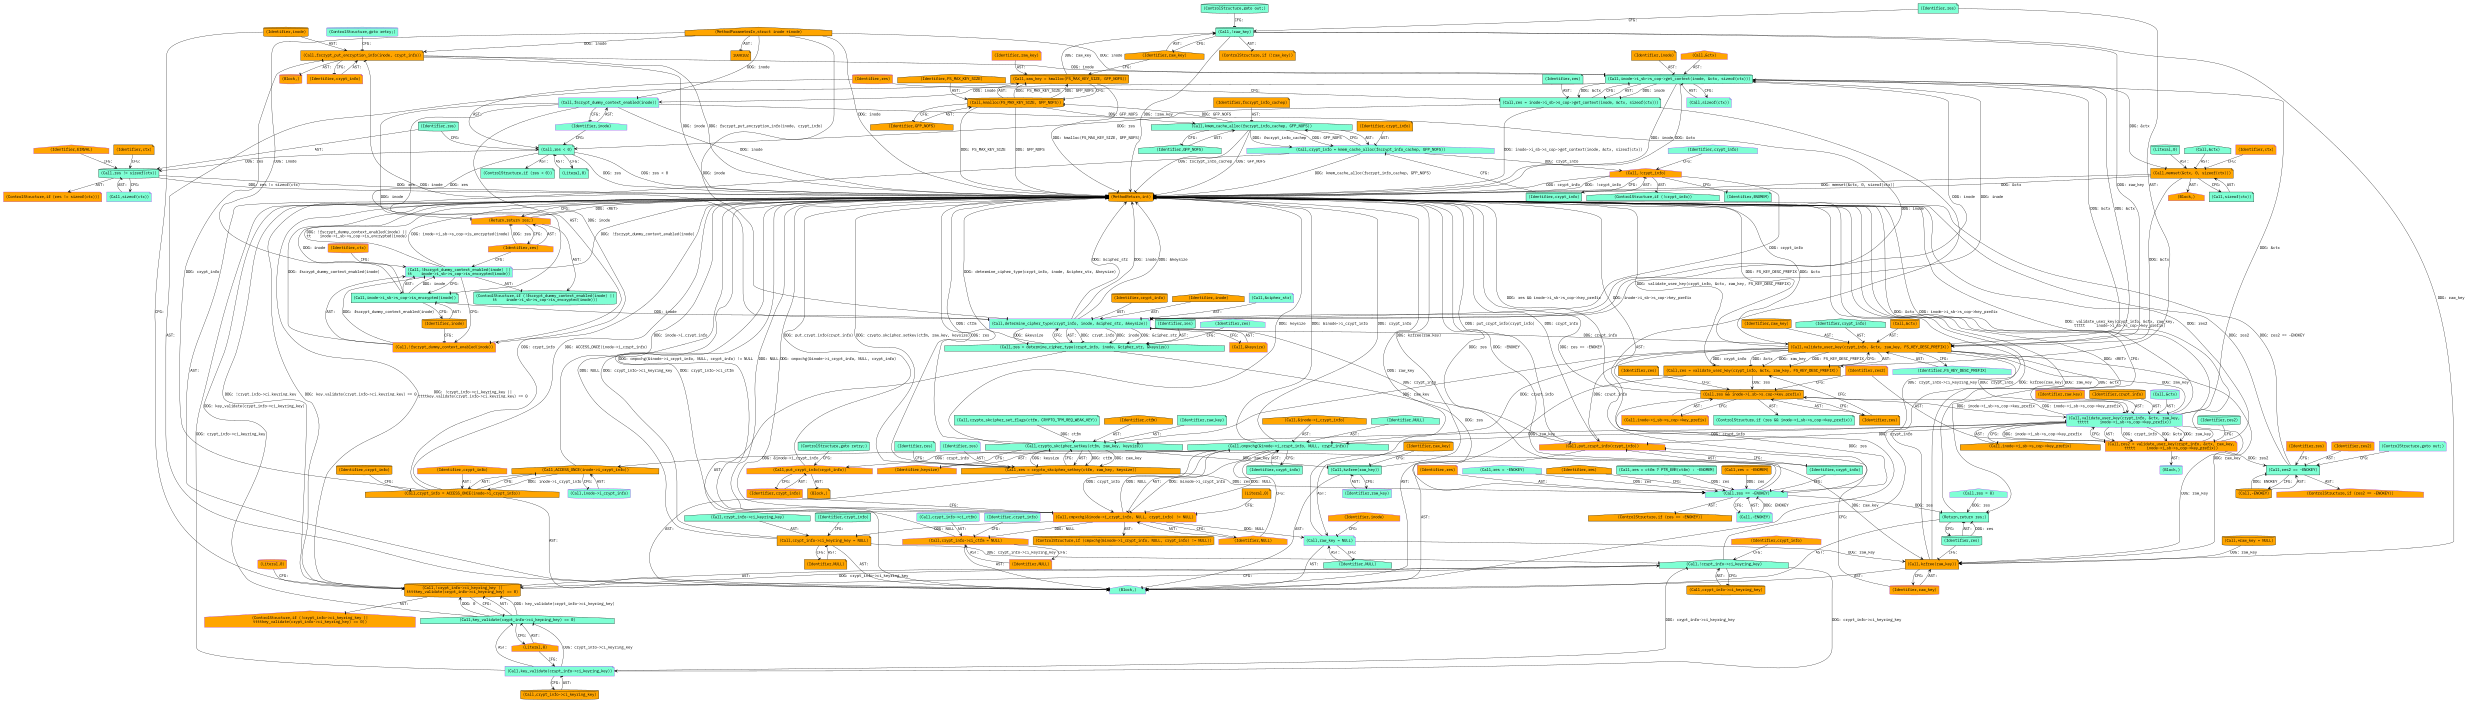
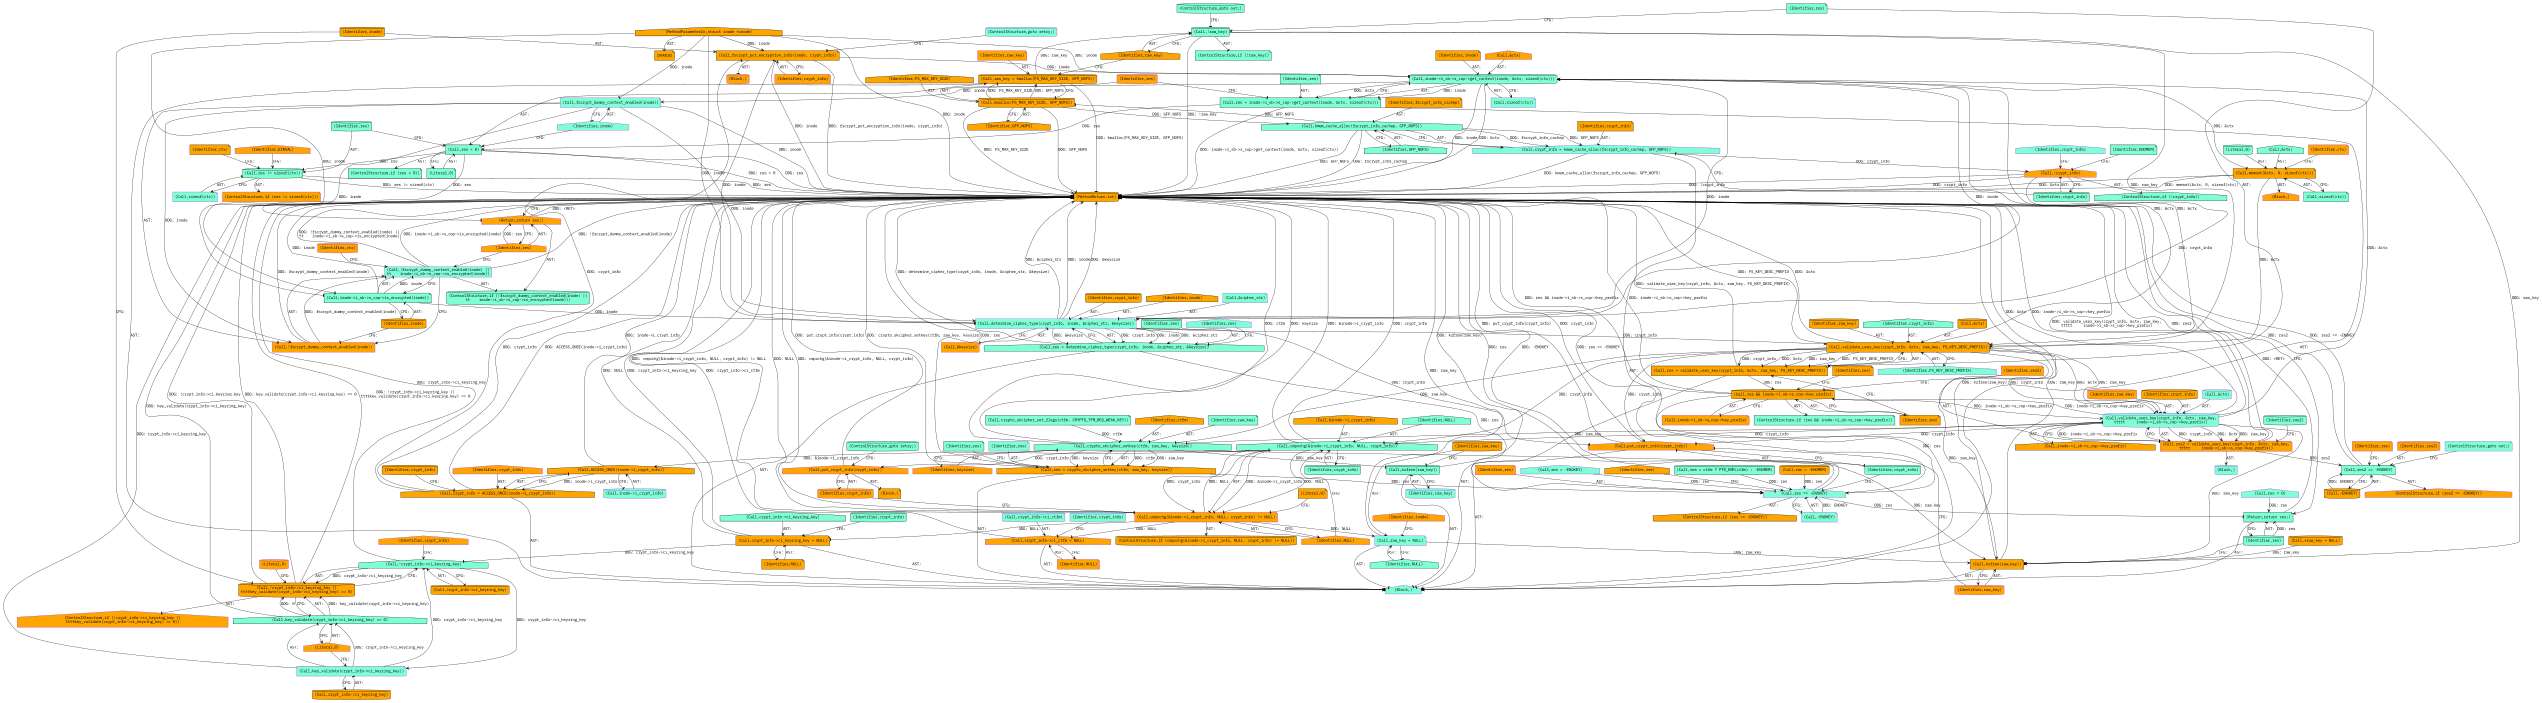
node "(ControlStructure,if (!raw_key))": fillcolor orange -> aquamarine
edge "(Call,res < 0)" -> "(Call,res != sizeof(ctx))": arrowhead vee -> tee
edge "(Call,!crypt_info)" -> "(Identifier,ENOMEM)": reversed
edge "(Call,!fscrypt_dummy_context_enabled(inode))" -> "(MethodReturn,int)": arrowhead tee -> vee
edge "(Call,res = crypto_skcipher_setkey(ctfm, raw_key, keysize))" -> "(Call,crypto_skcipher_setkey(ctfm, raw_key, keysize))": arrowhead tee -> vee
edge "(Call,res = -ENOKEY)" -> "(Call,res == -ENOKEY)": arrowhead vee -> tee
